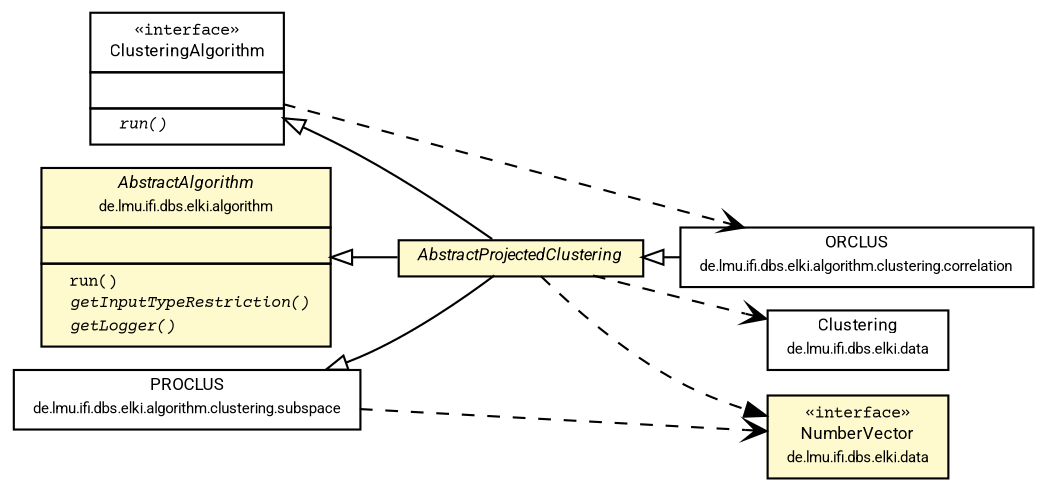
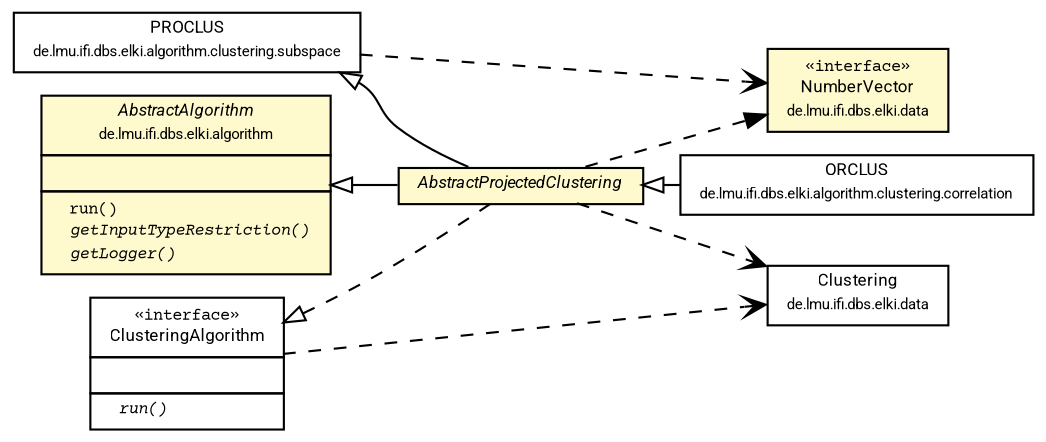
edge "ClusteringAlgorithm" -> "ORCLUS": now "ClusteringAlgorithm" -> "Clustering"
edge "AbstractProjectedClustering" -> "ClusteringAlgorithm": style solid -> dashed
